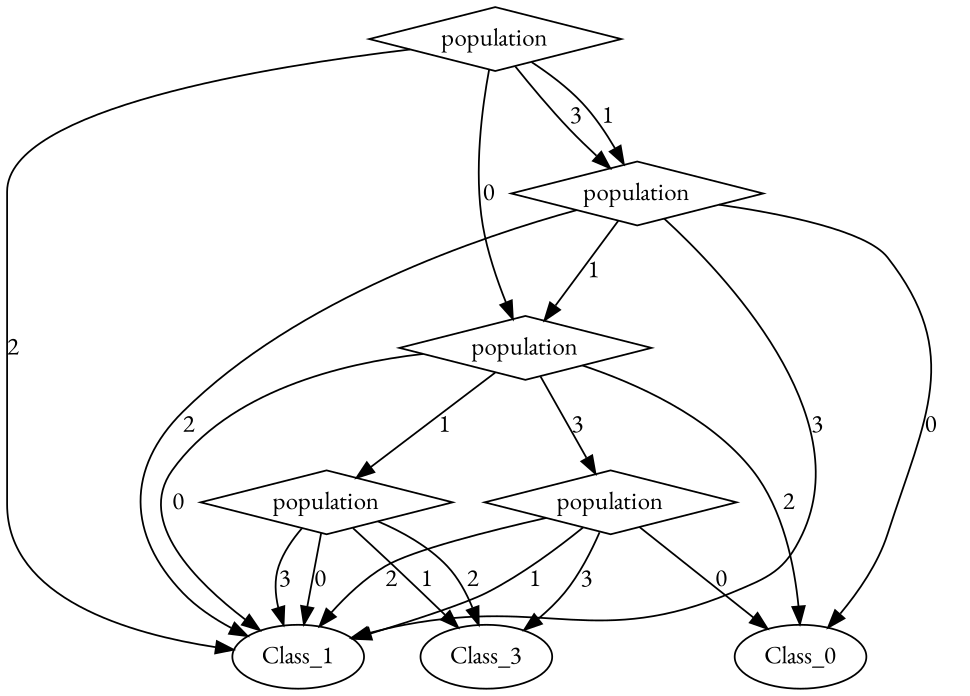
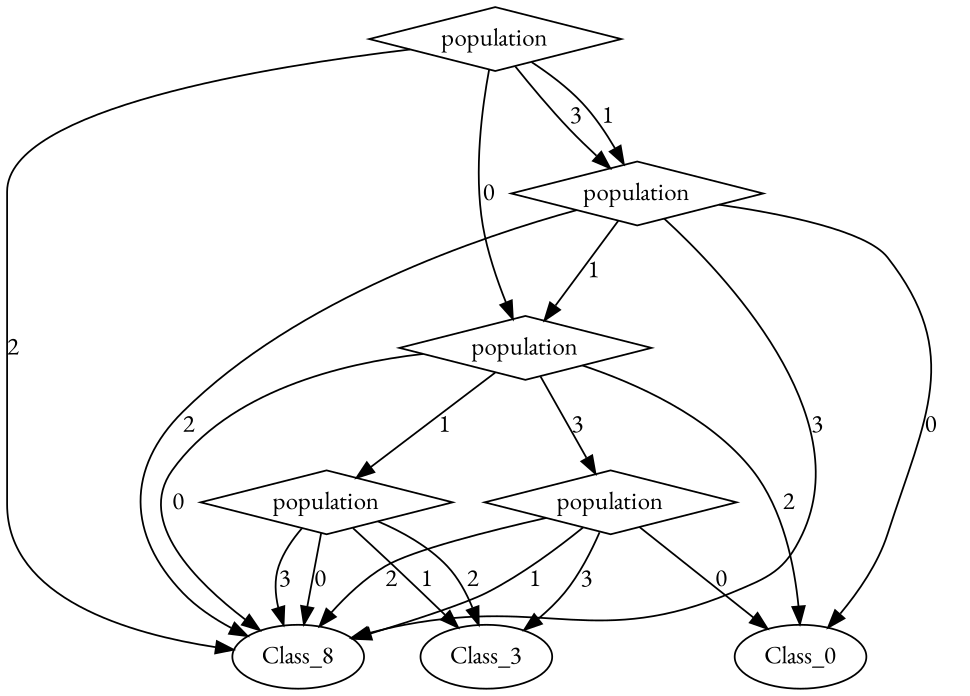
node "Class_1": label "Class_1" -> "Class_8"
